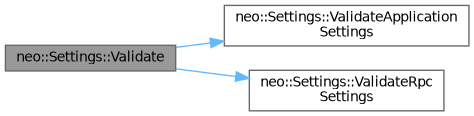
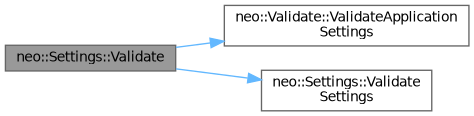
node "neo::Settings::ValidateApplication Settings": label "neo::Settings::ValidateApplication Settings" -> "neo::Validate::ValidateApplication Settings"
node "neo::Settings::ValidateRpc Settings": label "neo::Settings::ValidateRpc Settings" -> "neo::Settings::Validate Settings"
